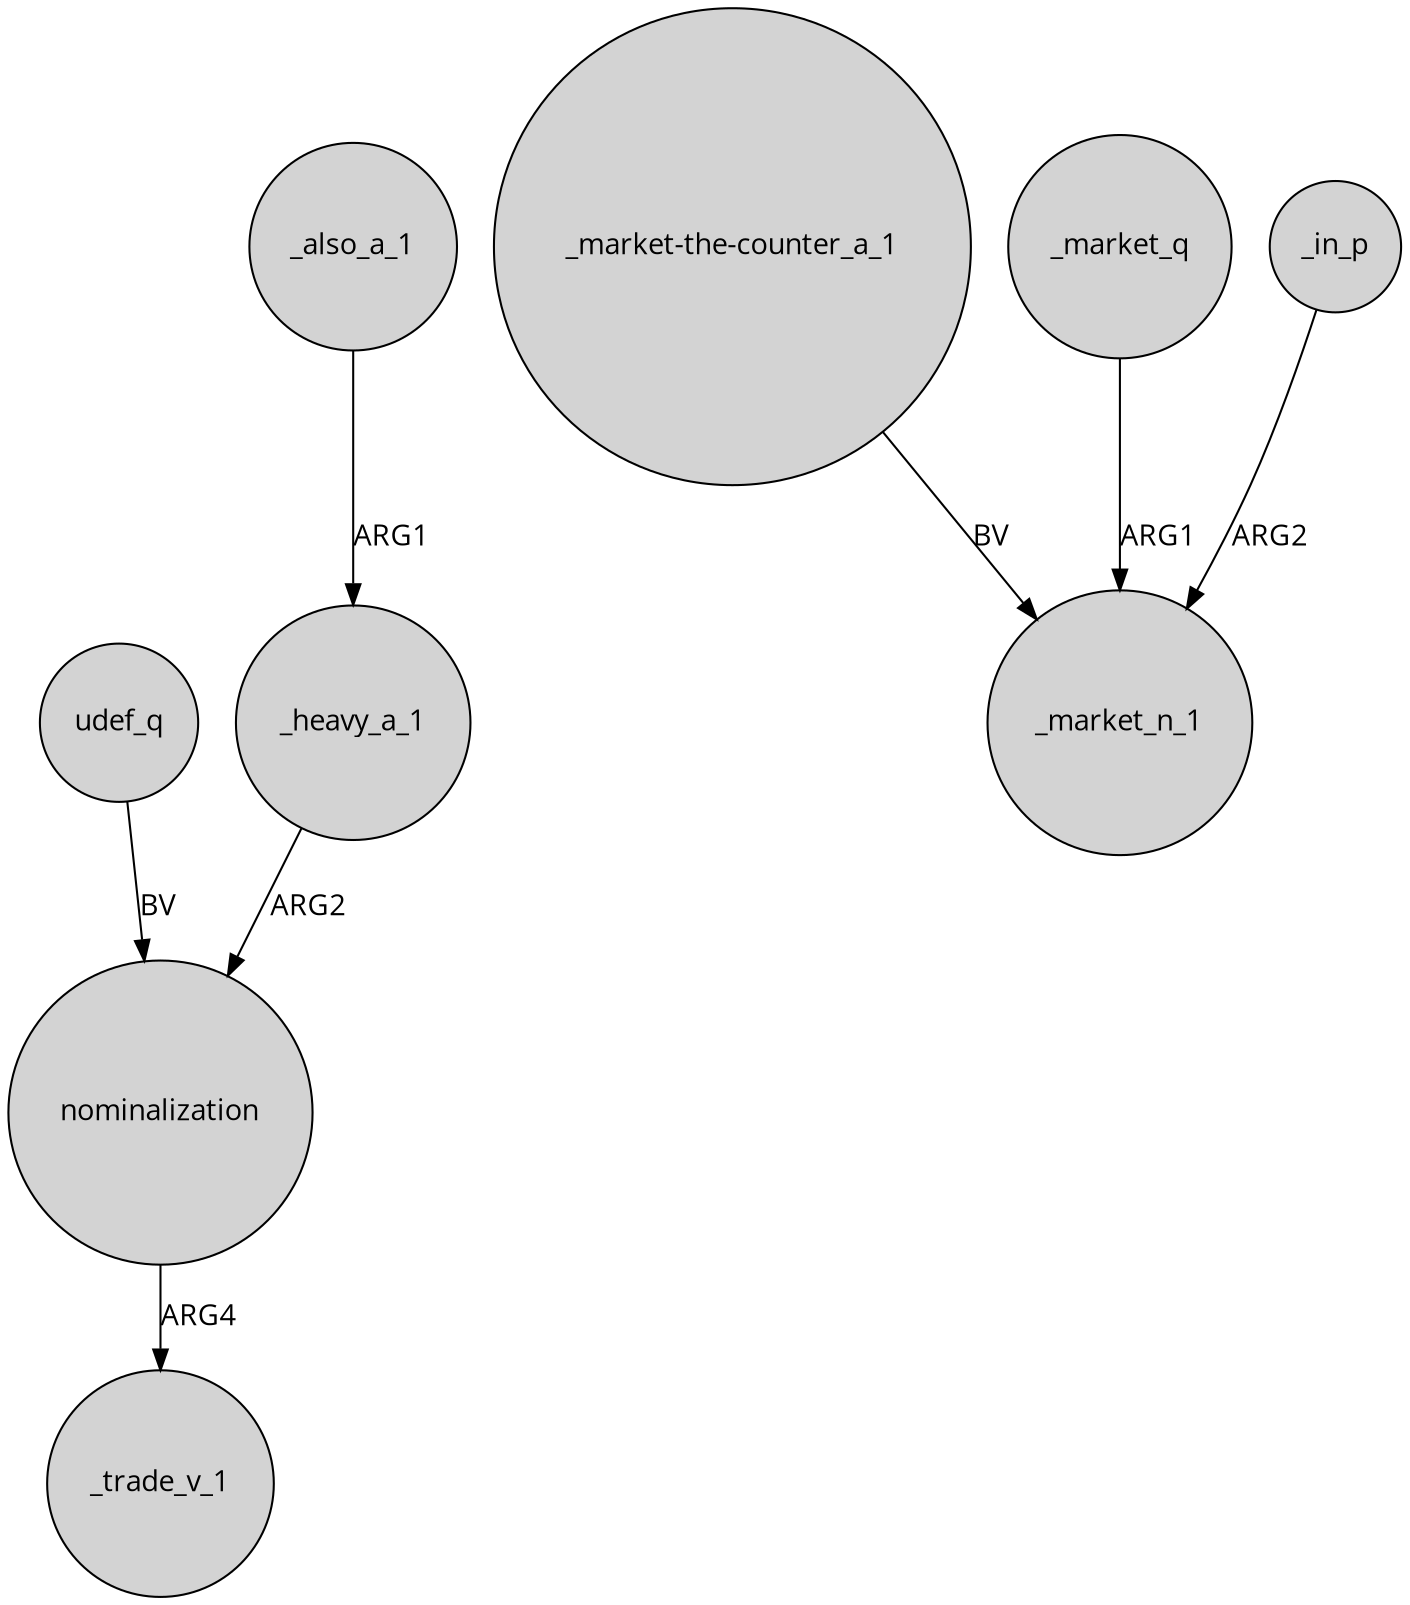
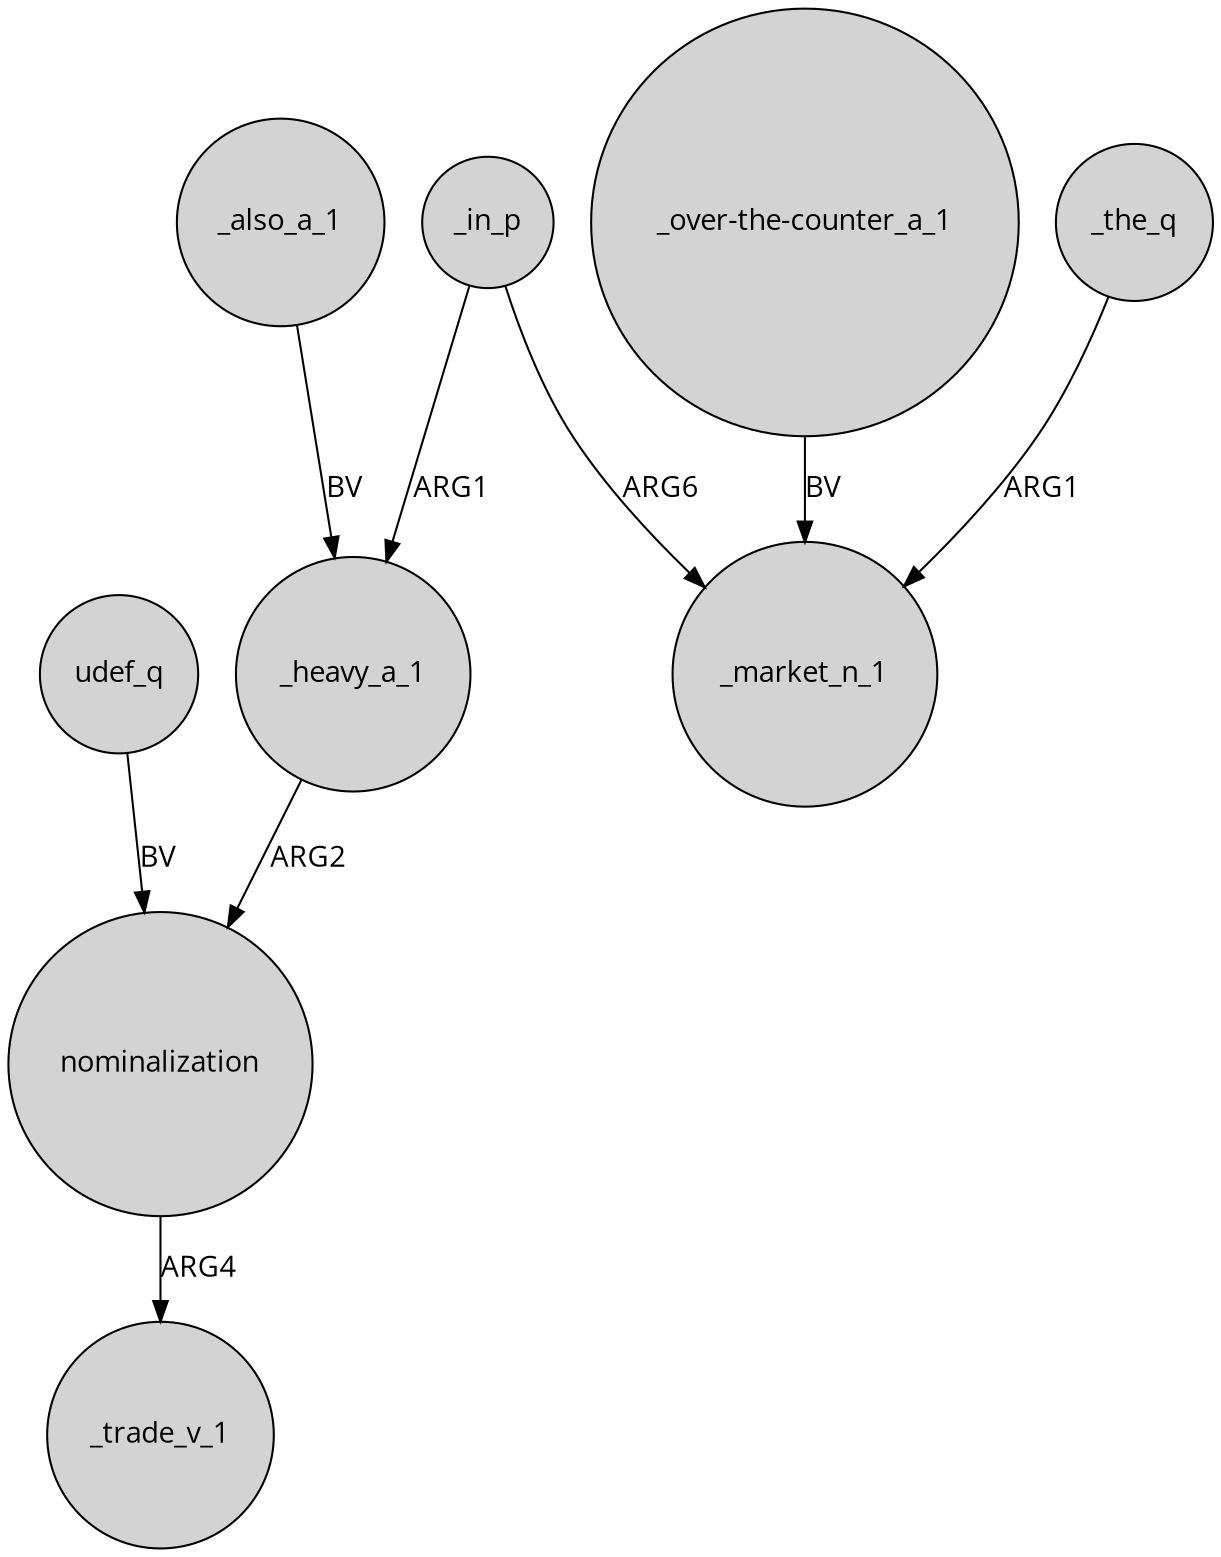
node "_market-the-counter_a_1": label "_market-the-counter_a_1" -> "_over-the-counter_a_1"
node "_market_q": label "_market_q" -> "_the_q"
edge "_in_p" -> "_heavy_a_1": added, label "ARG1"
edge "_also_a_1" -> "_heavy_a_1": label "ARG1" -> "BV"
edge "_in_p" -> "_market_n_1": label "ARG2" -> "ARG6"
